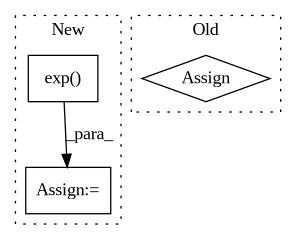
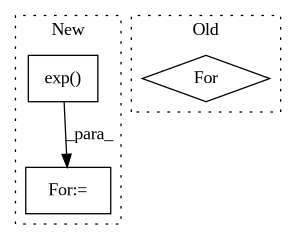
node "Assign": label "Assign" -> "For"
node "Assign:=": label "Assign:=" -> "For:="
